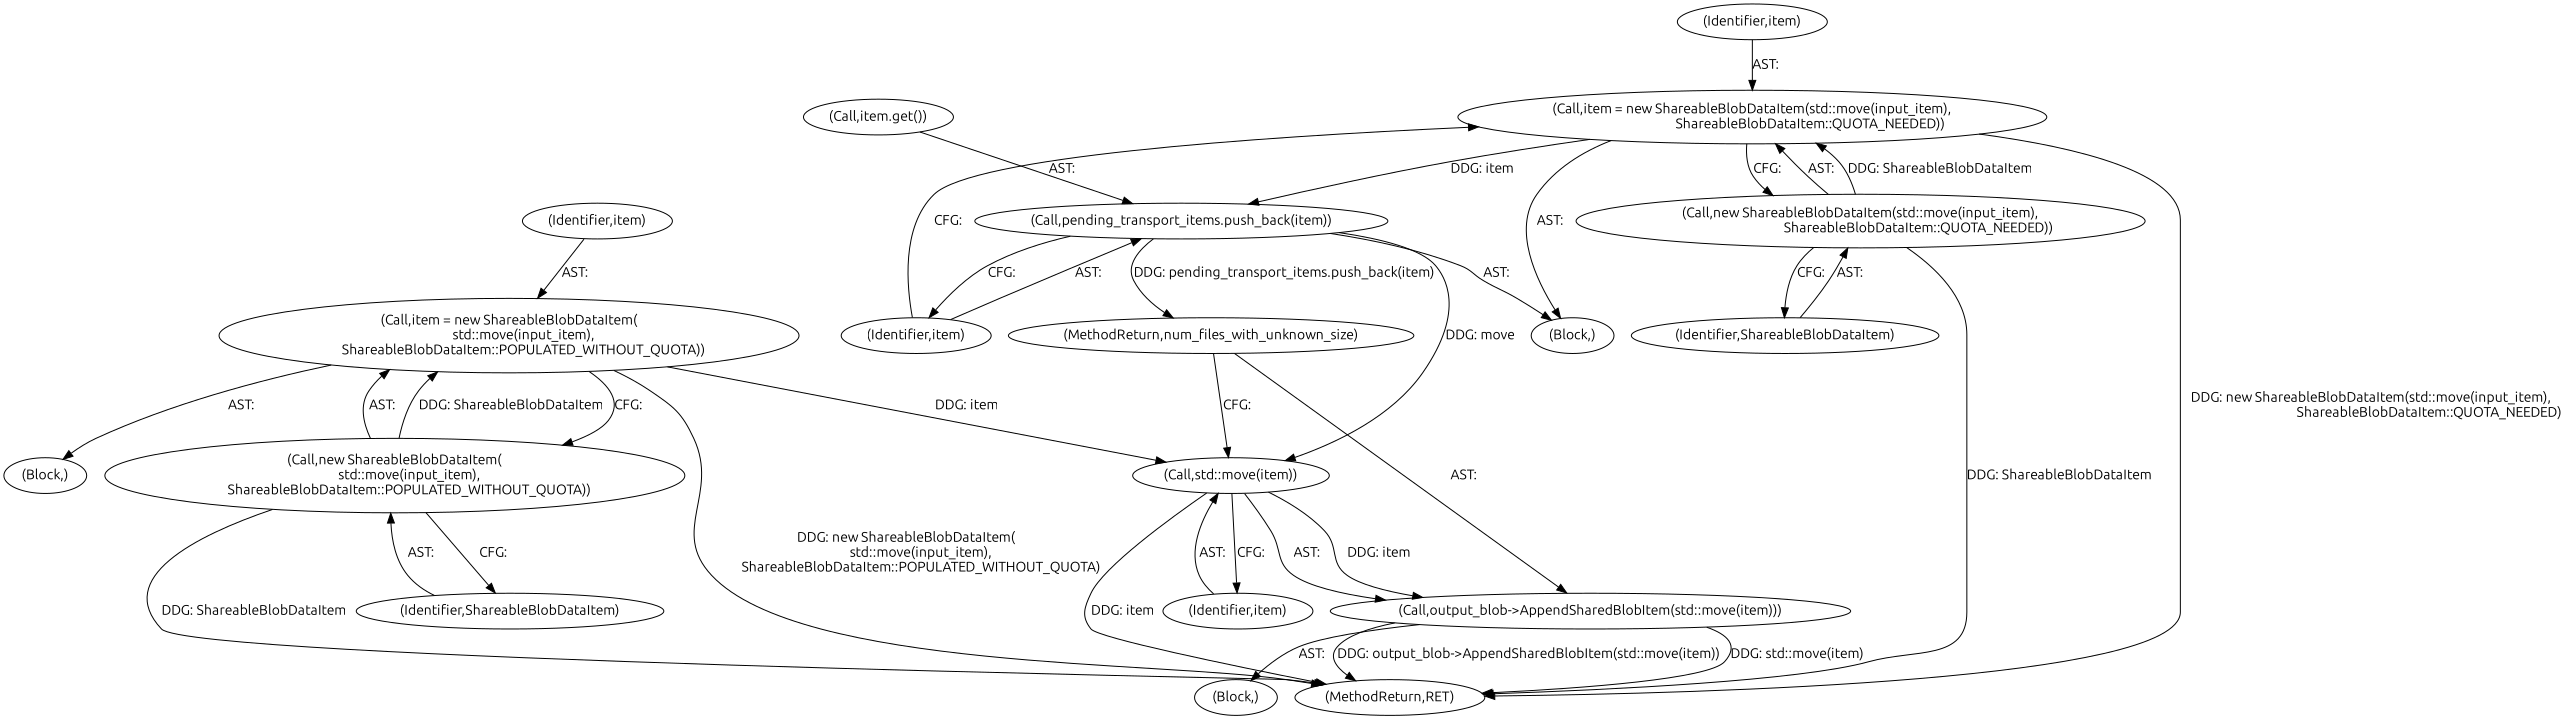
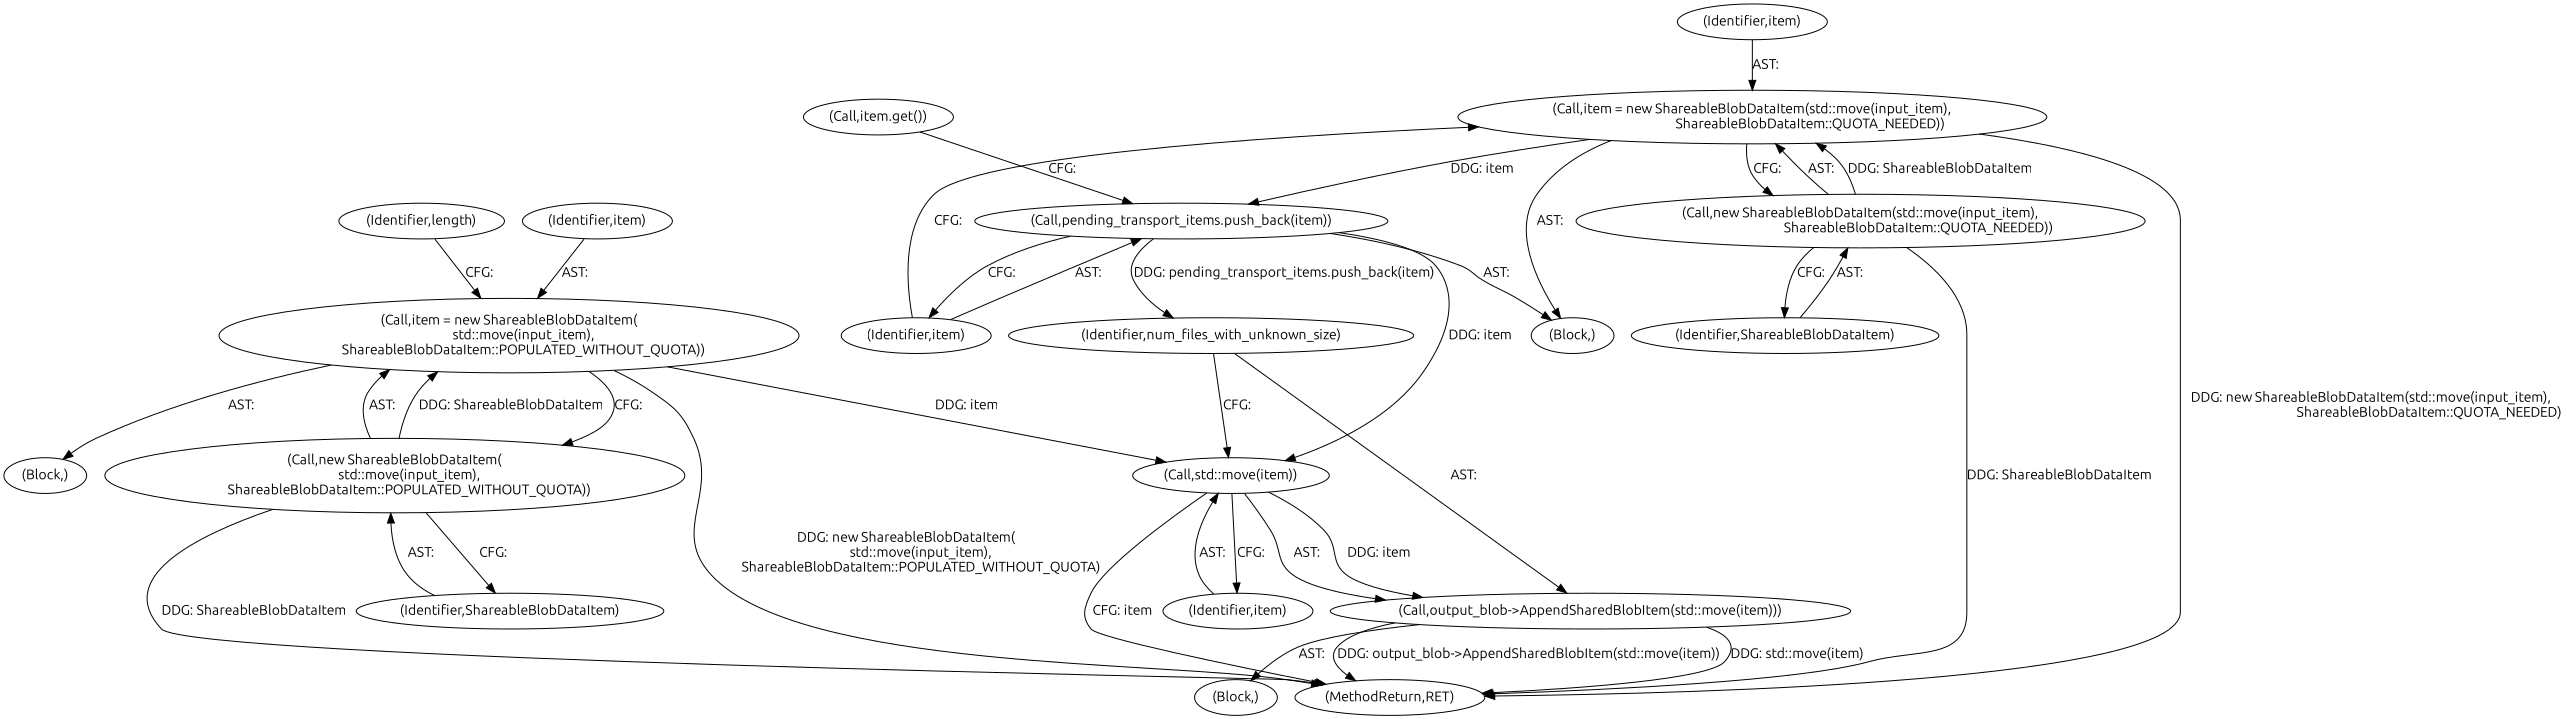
edge "(Call,item.get())" -> "(Call,pending_transport_items.push_back(item))": label "AST: " -> "CFG: "
node "(Identifier,length)": added
node "(MethodReturn,num_files_with_unknown_size)": label "(MethodReturn,num_files_with_unknown_size)" -> "(Identifier,num_files_with_unknown_size)"
edge "(Call,pending_transport_items.push_back(item))" -> "(Call,std::move(item))": label "DDG: move" -> "DDG: item"
edge "(Call,std::move(item))" -> "(MethodReturn,RET)": label "DDG: item" -> "CFG: item"
